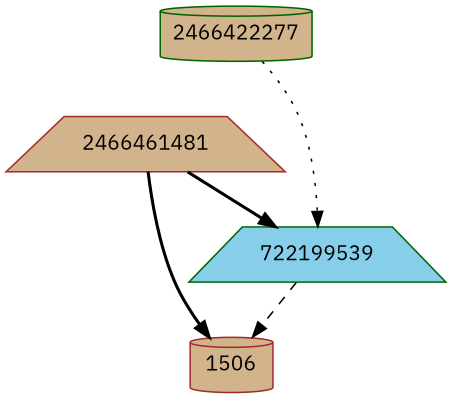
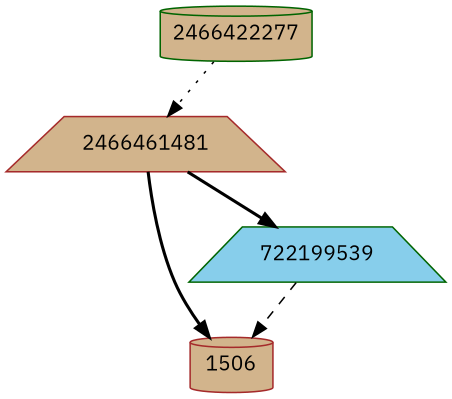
edge "2466422277" -> "722199539": now "2466422277" -> "2466461481"
